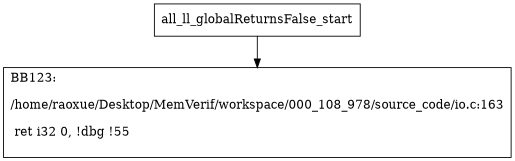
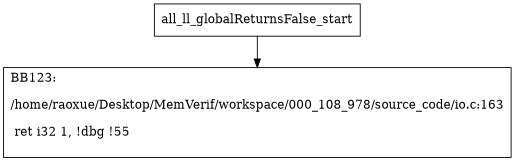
node "BB123:": text "ret i32 0, !dbg !55" -> "ret i32 1, !dbg !55"
